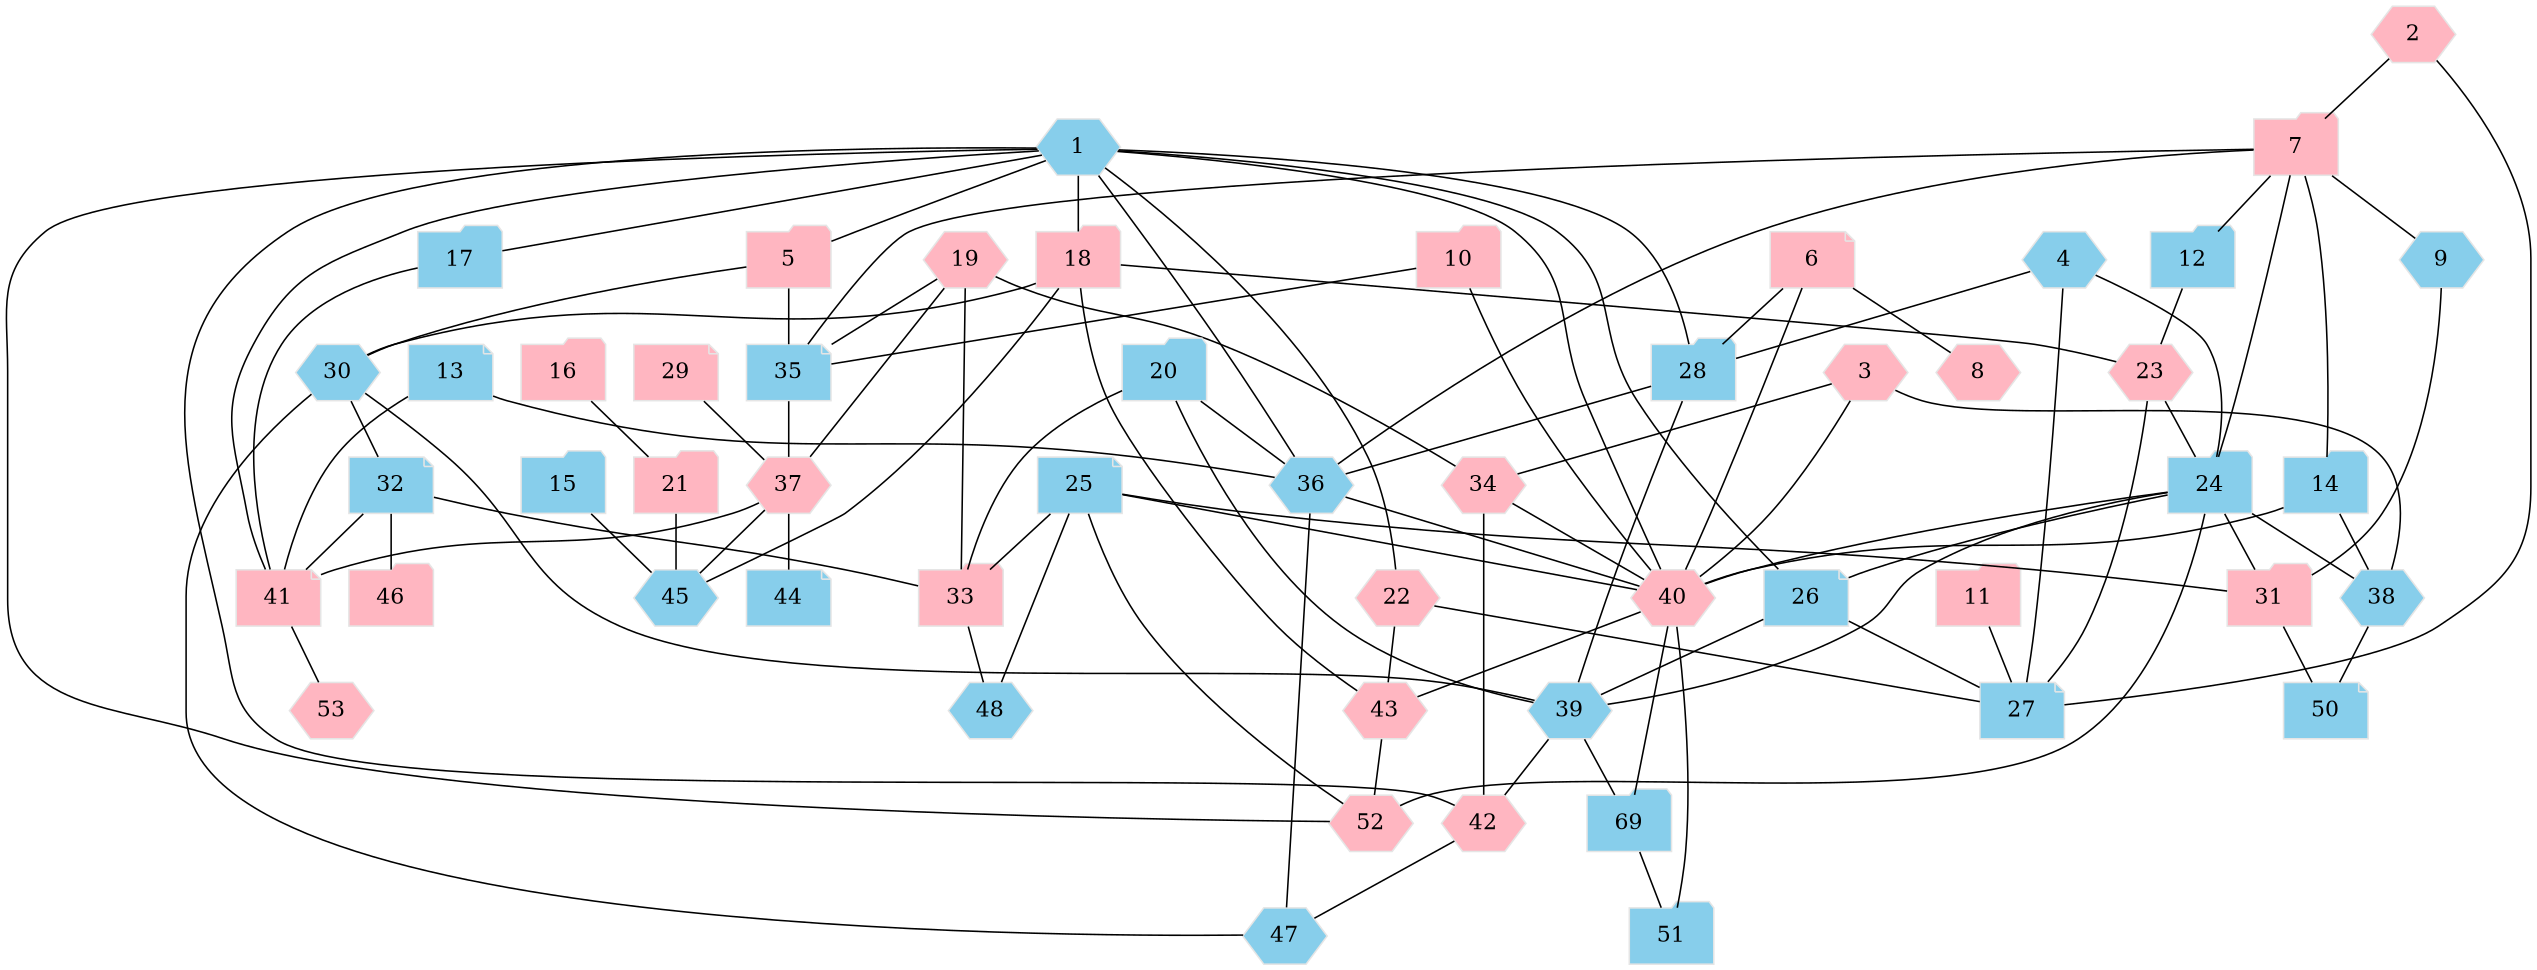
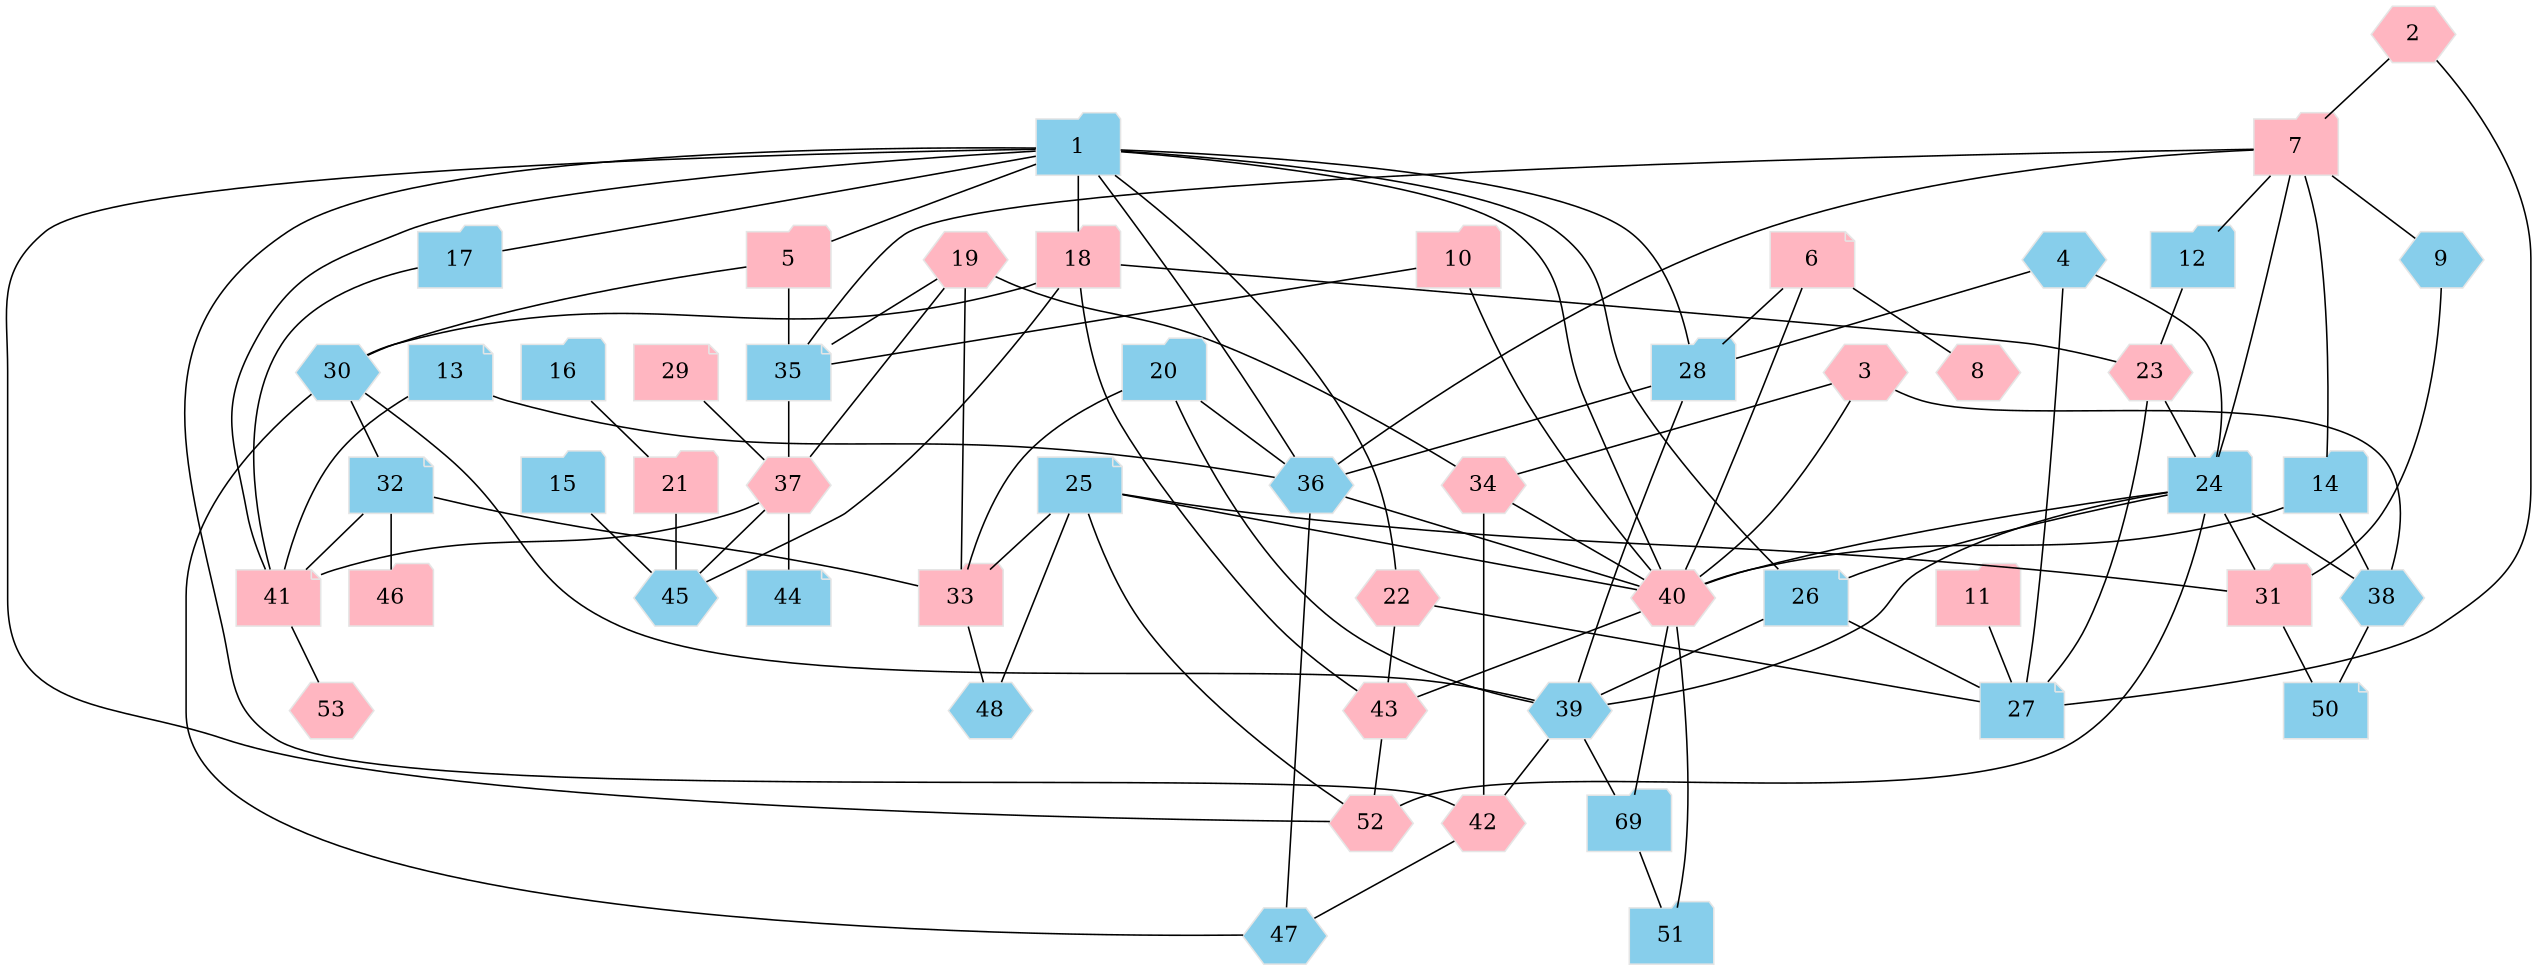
node "1": shape hexagon -> folder
node "16": fillcolor lightpink -> skyblue
